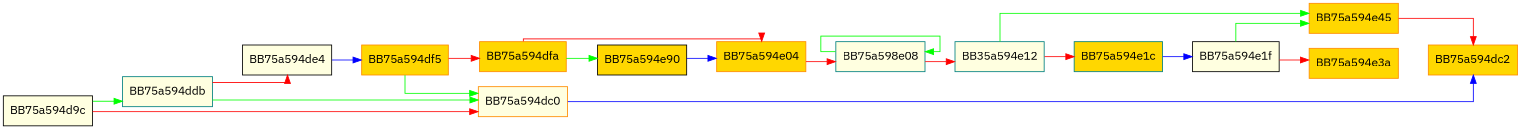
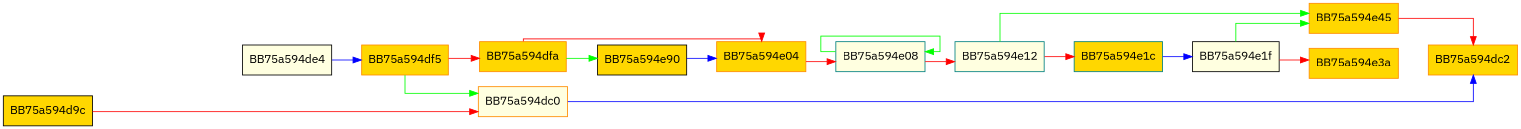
node "BB75a598e08": label "BB75a598e08" -> "BB75a594e08"
node "BB35a594e12": label "BB35a594e12" -> "BB75a594e12"
node "BB75a594ddb": removed
node "BB75a594d9c": fillcolor lightyellow -> gold
